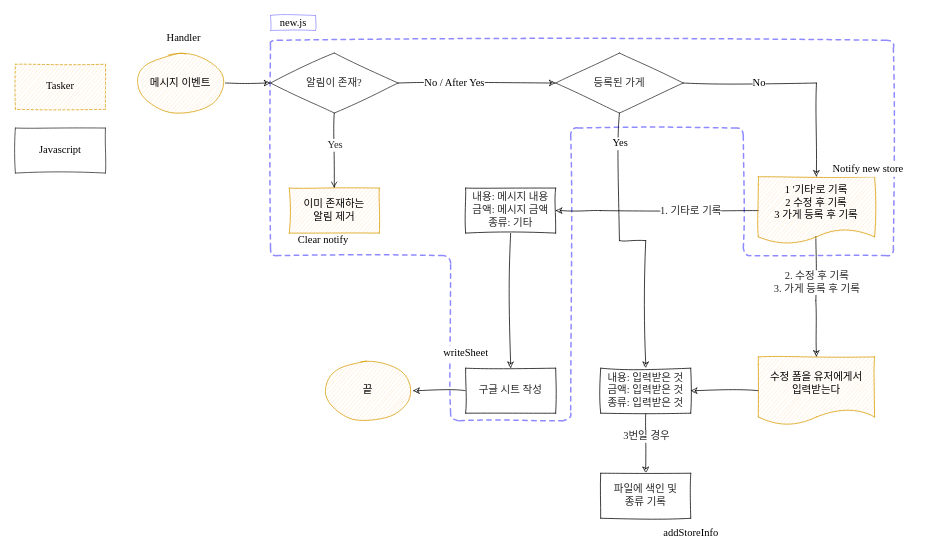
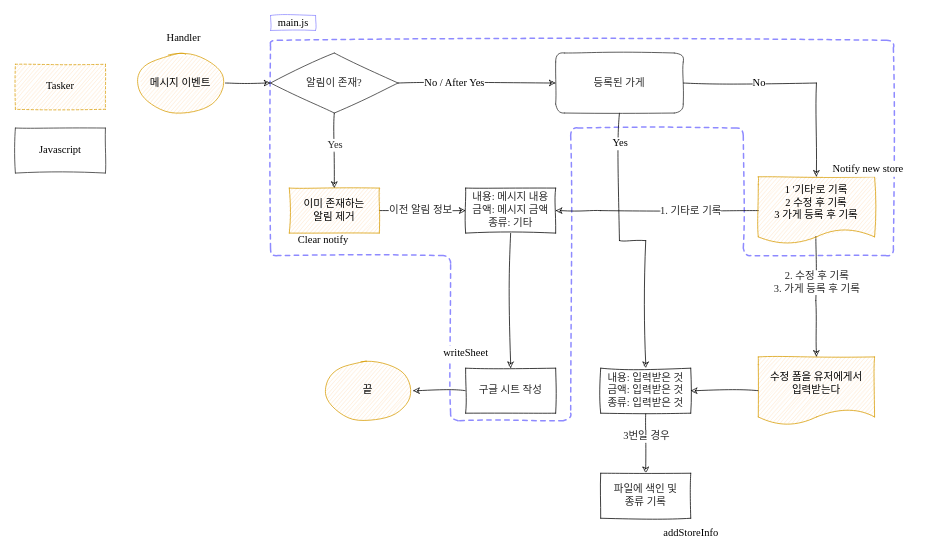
node "new.js": label "new.js" -> "main.js"
node "등록된 가게": shape diamond -> rounded rectangle
edge "알림이 존재?" -> "이미 존재하는 알림 제거": arrowhead open -> classic
edge "이미 존재하는 알림 제거" -> "내용: 메시지 내용 금액: 메시지 금액 종류: 기타": added, label "이전 알림 정보"
